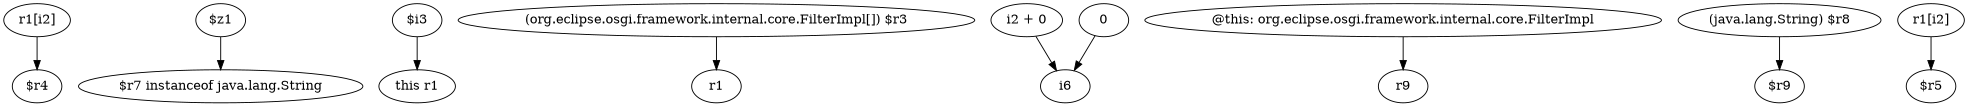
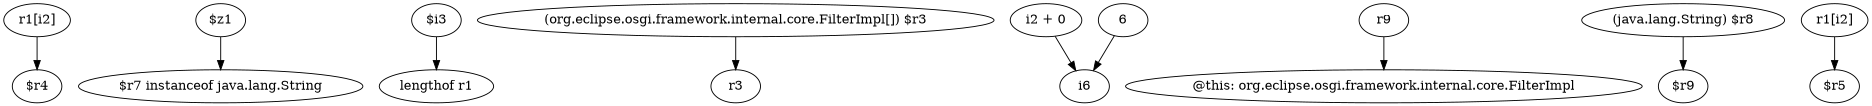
node "0": label "0" -> "6"
edge "@this: org.eclipse.osgi.framework.internal.core.FilterImpl" -> "r9": reversed
node "this r1": label "this r1" -> "lengthof r1"
node "r1": label "r1" -> "r3"
